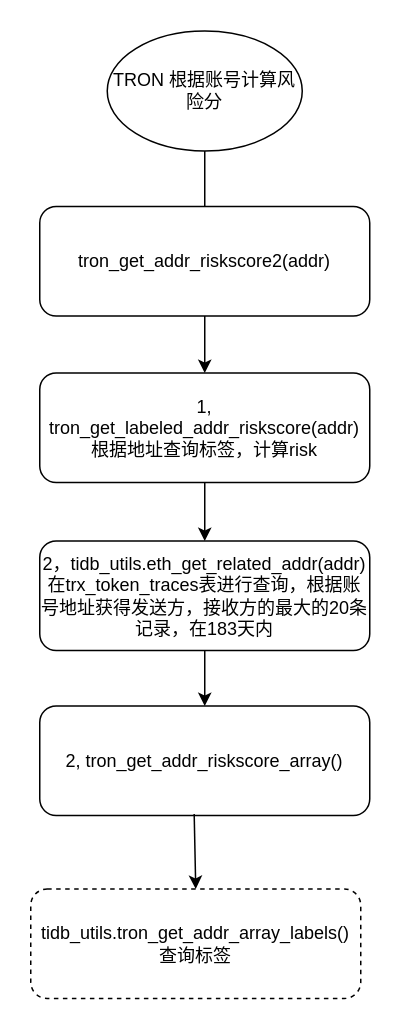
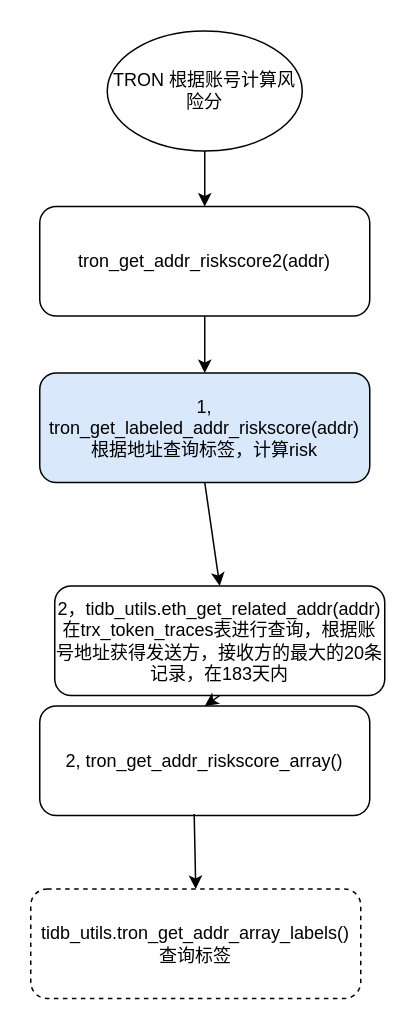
edge "TRON 根据账号计算风险分" -- "tron_get_addr_riskscore2(addr)": arrowhead none -> classic
node "1, tron_get_labeled_addr_riskscore(addr) 根据地址查询标签，计算risk": fillcolor #ffffff -> #dae8fc
node "2，tidb_utils.eth_get_related_addr(addr) 在trx_token_traces表进行查询，根据账号地址获得发送方，接收方的最大的20条记录，在183天内": moved (205, 596) -> (220, 641)
